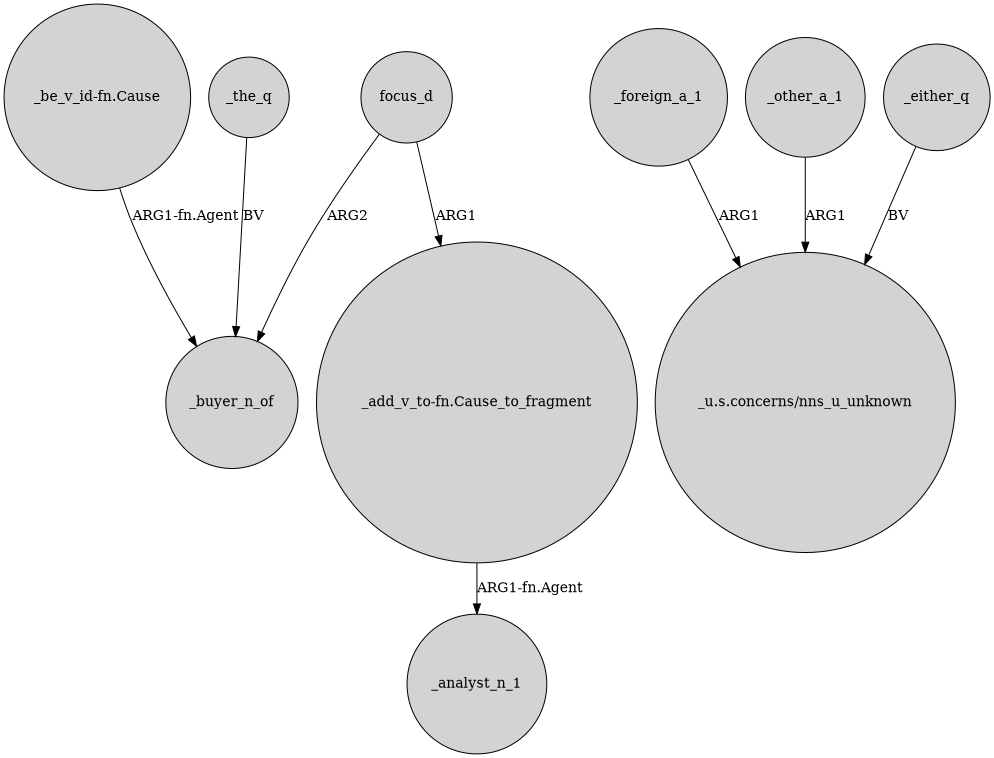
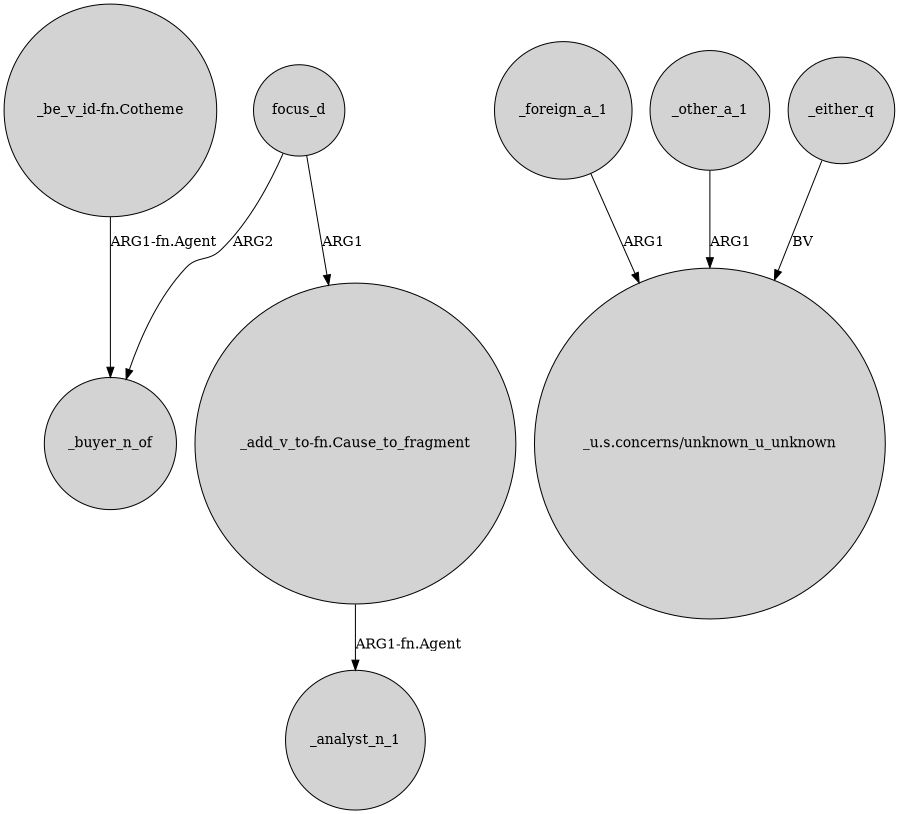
node "_be_v_id-fn.Cause": label "_be_v_id-fn.Cause" -> "_be_v_id-fn.Cotheme"
node "_the_q": removed
node "_u.s.concerns/nns_u_unknown": label "_u.s.concerns/nns_u_unknown" -> "_u.s.concerns/unknown_u_unknown"
